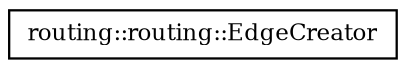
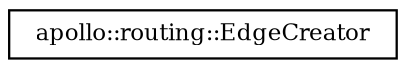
node "routing::routing::EdgeCreator": label "routing::routing::EdgeCreator" -> "apollo::routing::EdgeCreator"
